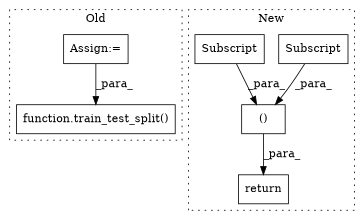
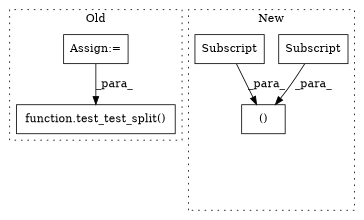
node "function.train_test_split()": label "function.train_test_split()" -> "function.test_test_split()"
node "return": removed
